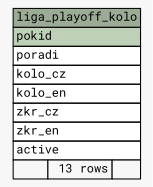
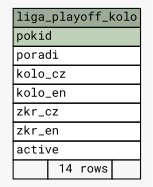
node "liga_playoff_kolo": text "13 rows" -> "14 rows"
